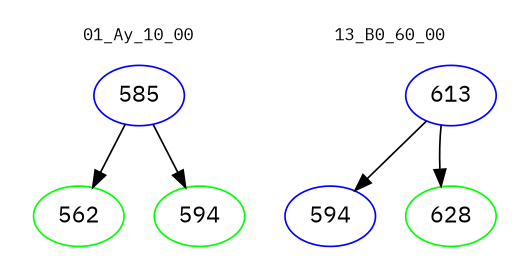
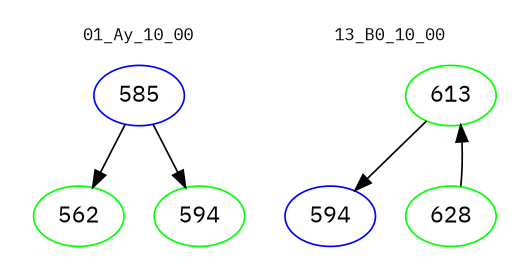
cluster "13_B0_60_00": label "13_B0_60_00" -> "13_B0_10_00"
node "613": color blue -> green
edge "613" -> "628": reversed
